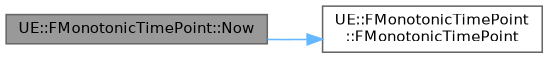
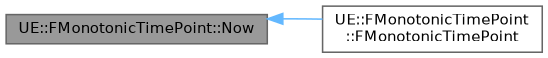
edge "UE::FMonotonicTimePoint::Now" -> "UE::FMonotonicTimePoint ::FMonotonicTimePoint": reversed
